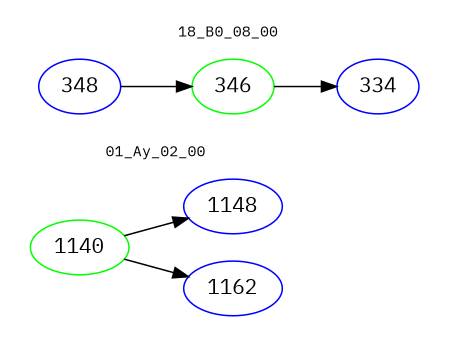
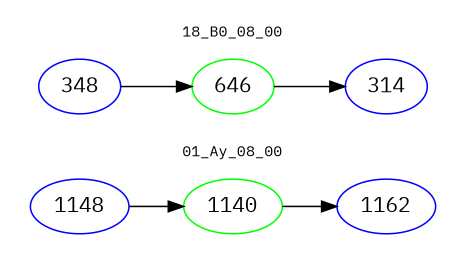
node "346": label "346" -> "646"
node "334": label "334" -> "314"
cluster "01_Ay_02_00": label "01_Ay_02_00" -> "01_Ay_08_00"
edge "1140" -> "1148": reversed
